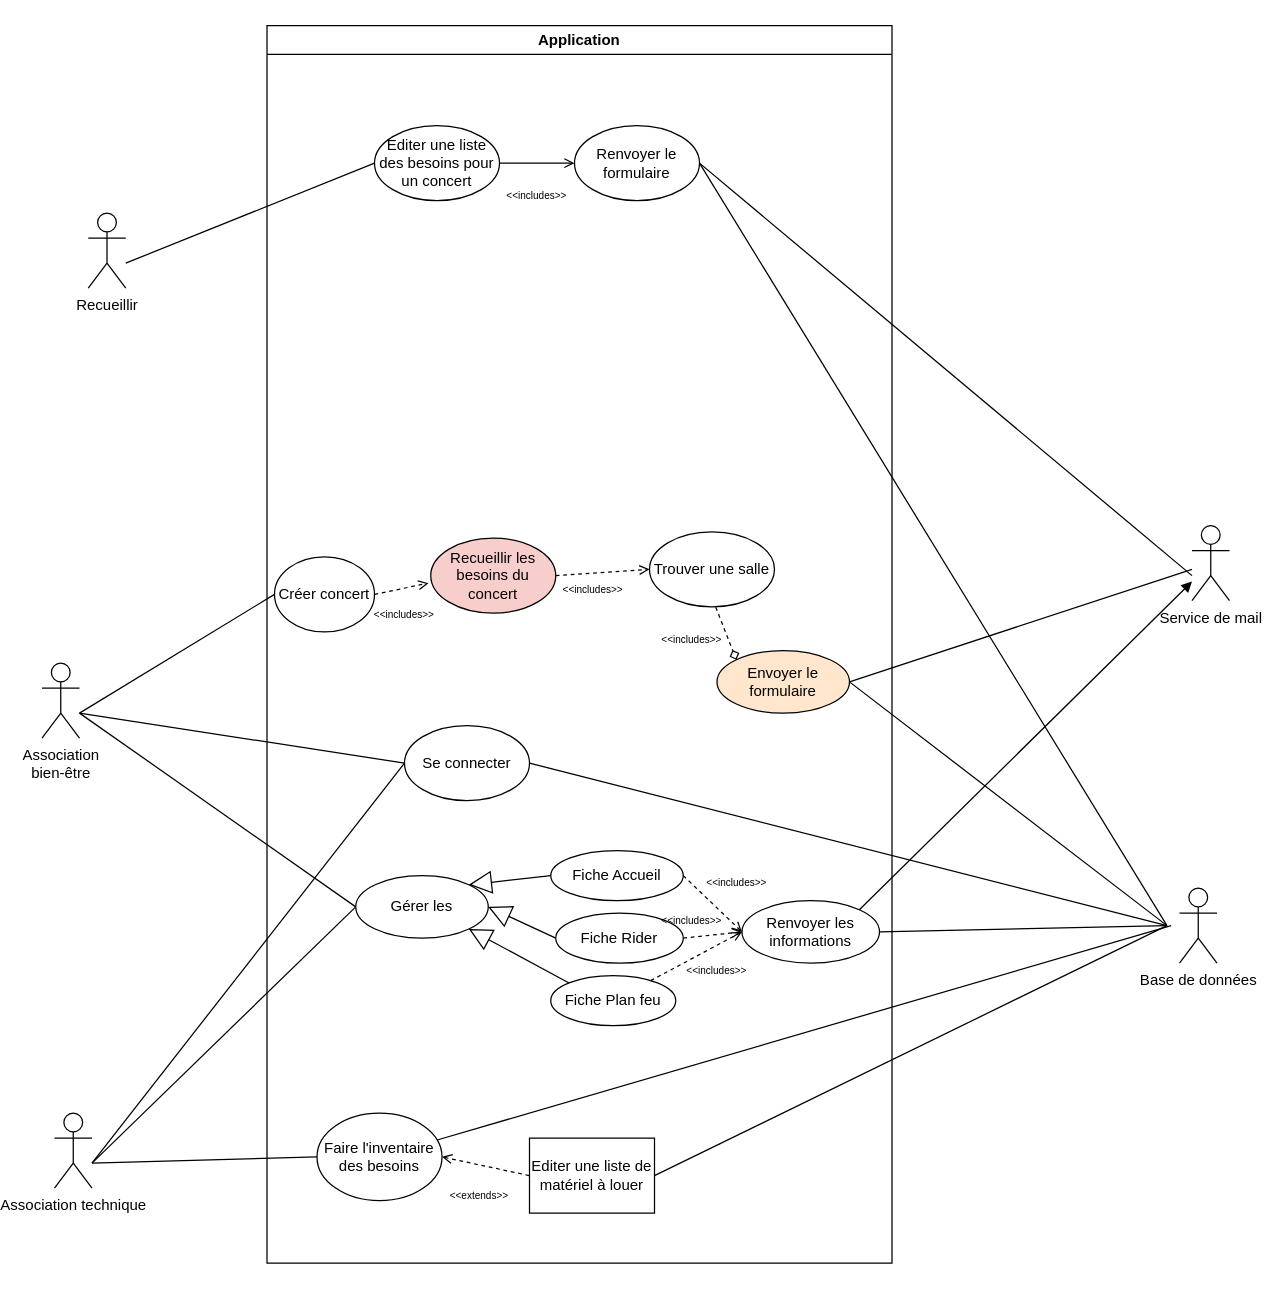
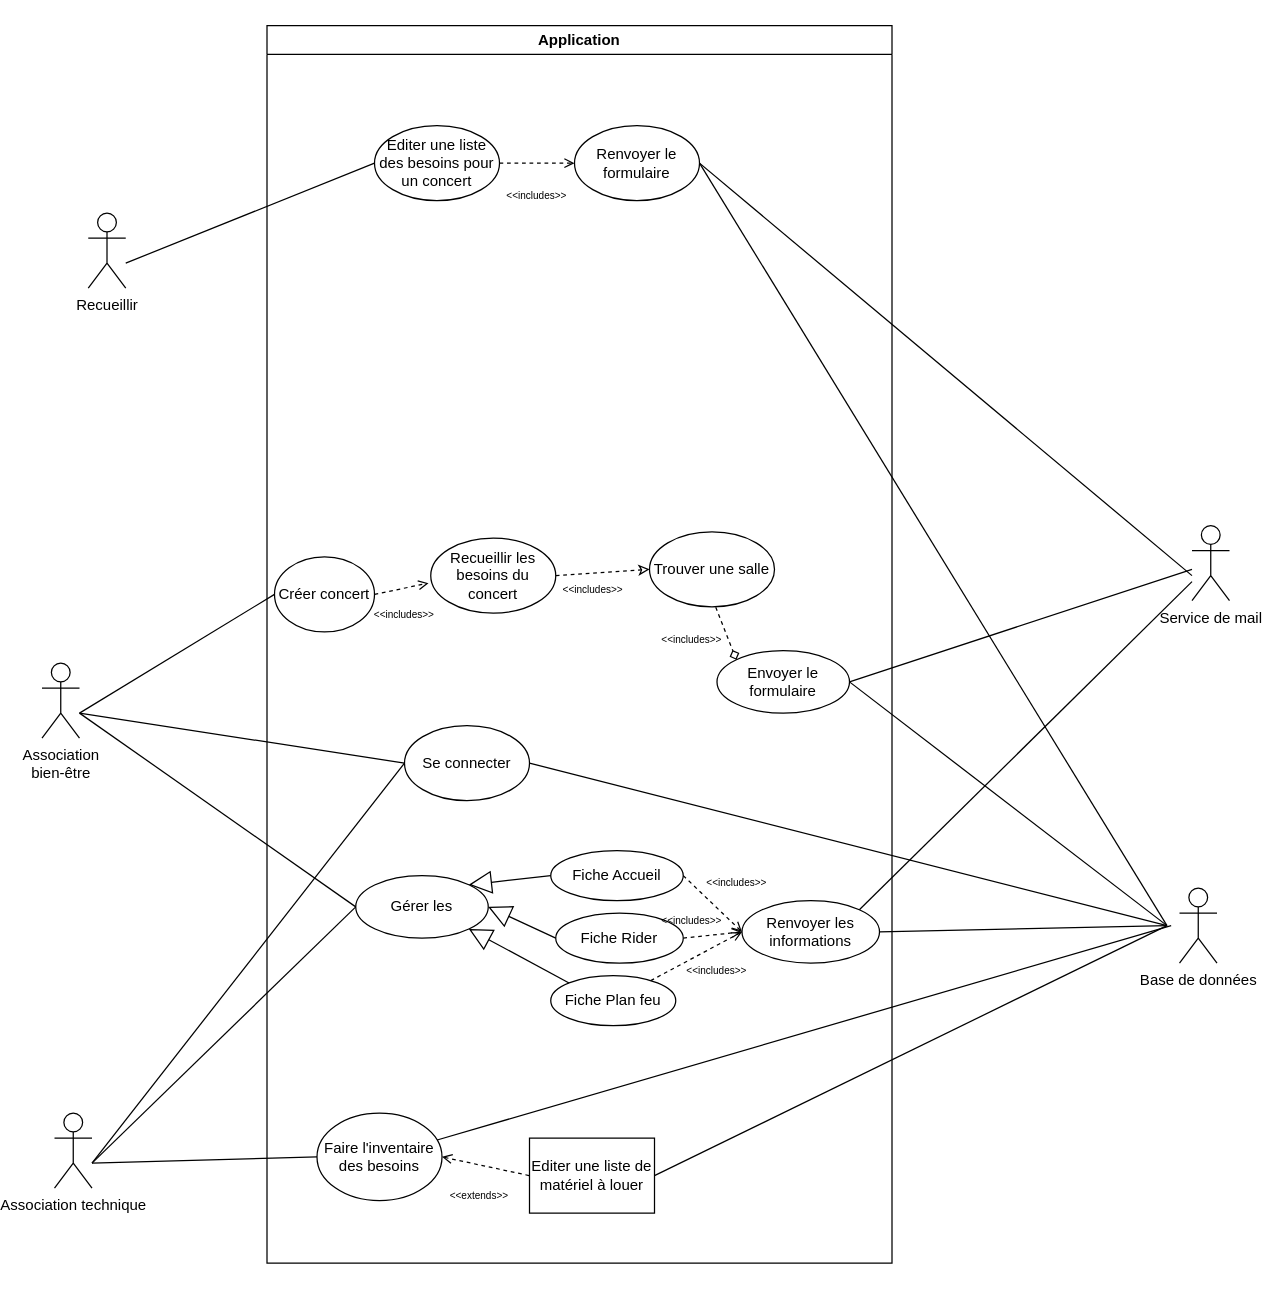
edge "Editer une liste des besoins pour un concert" -> "Renvoyer le formulaire": style solid -> dashed
edge "Recueillir les besoins du concert" -> "Trouver une salle": arrowhead open -> classic
node "Recueillir les besoins du concert": fillcolor #f8cecc -> #ffffff
edge "Renvoyer les informations" -> "Service de mail": arrowhead block -> none
node "Envoyer le formulaire": fillcolor #ffe6cc -> #ffffff
